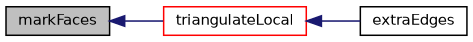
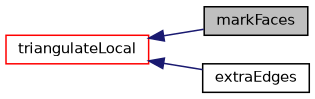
edge "triangulateLocal" -> "markFaces": reversed
